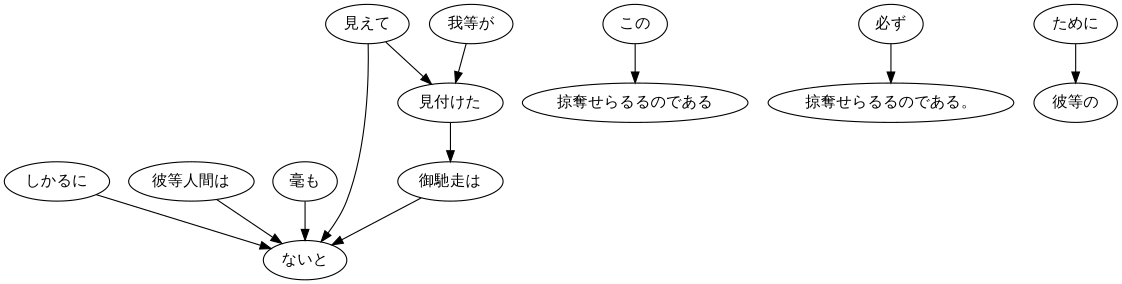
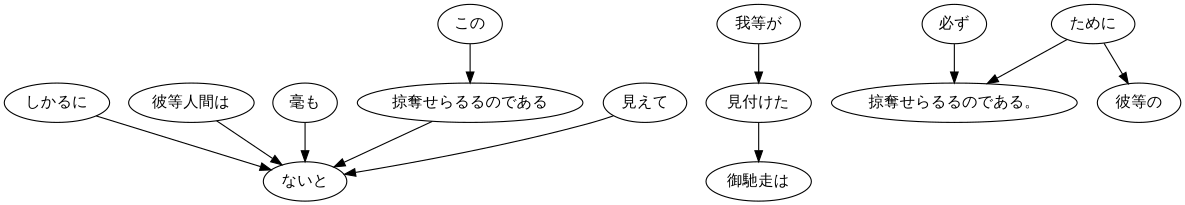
edge "見えて" -> "見付けた": removed
edge "ために" -> "掠奪せらるるのである。": added
edge "御馳走は" -> "ないと": now "掠奪せらるるのである" -> "ないと"
